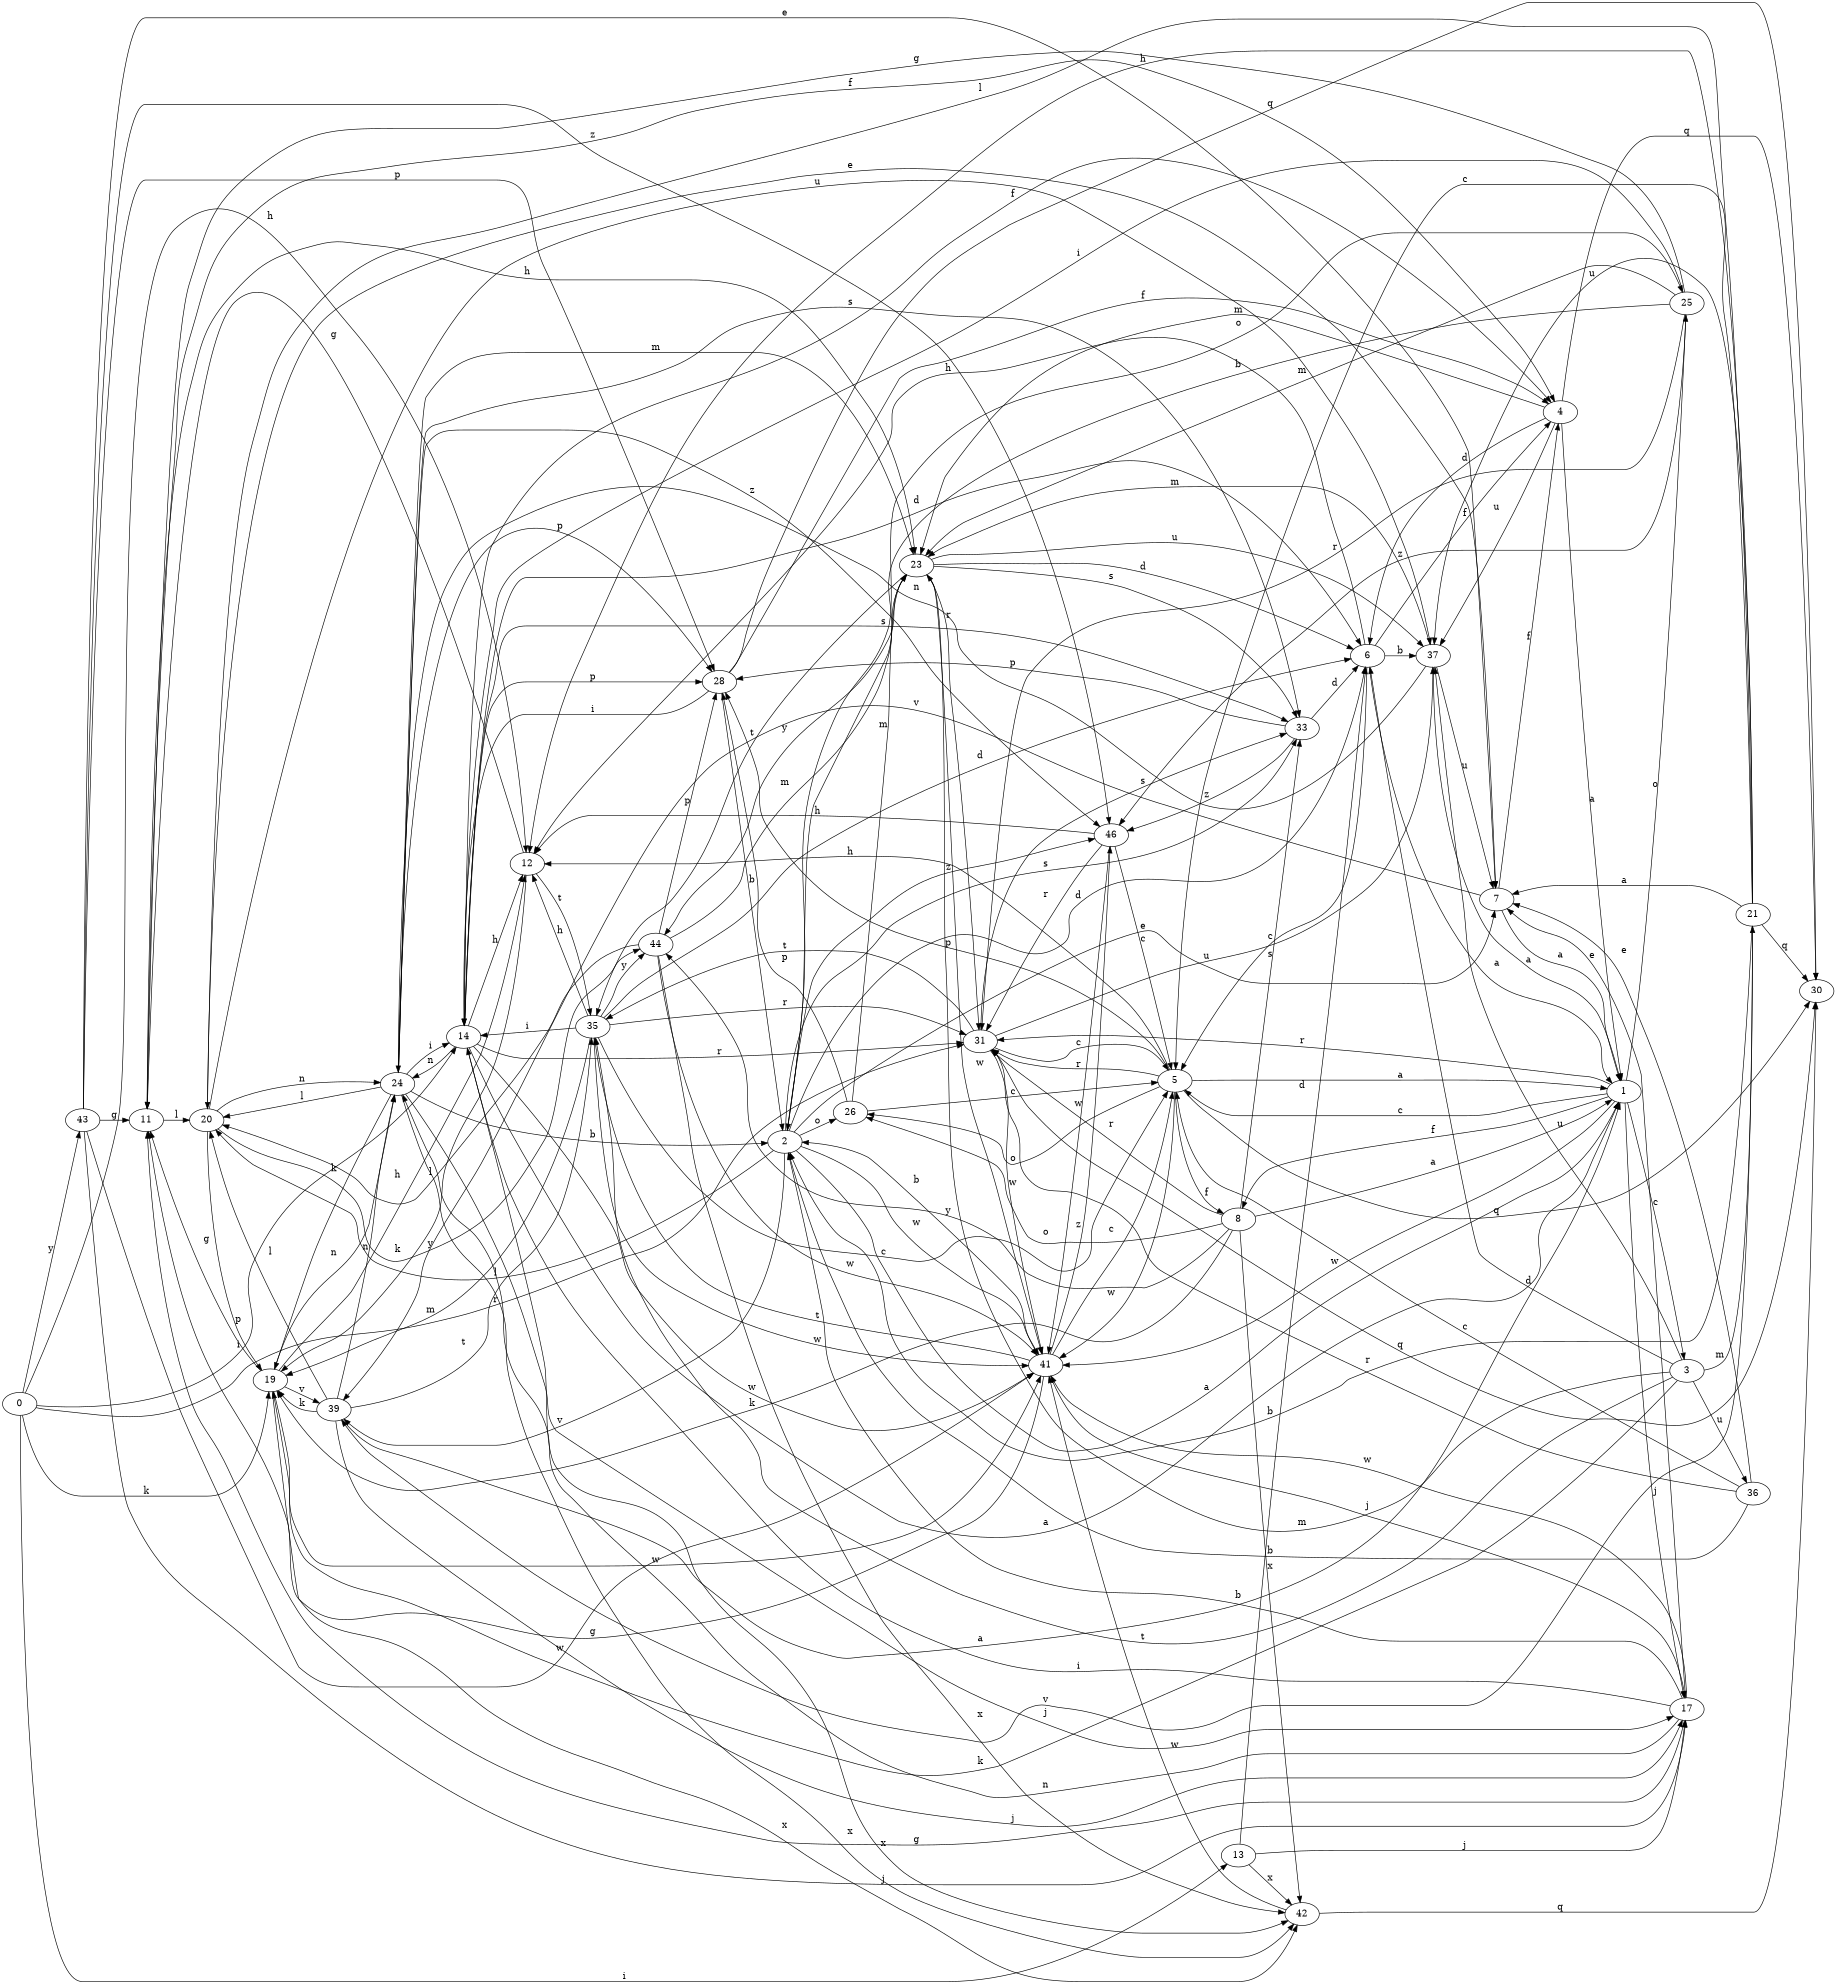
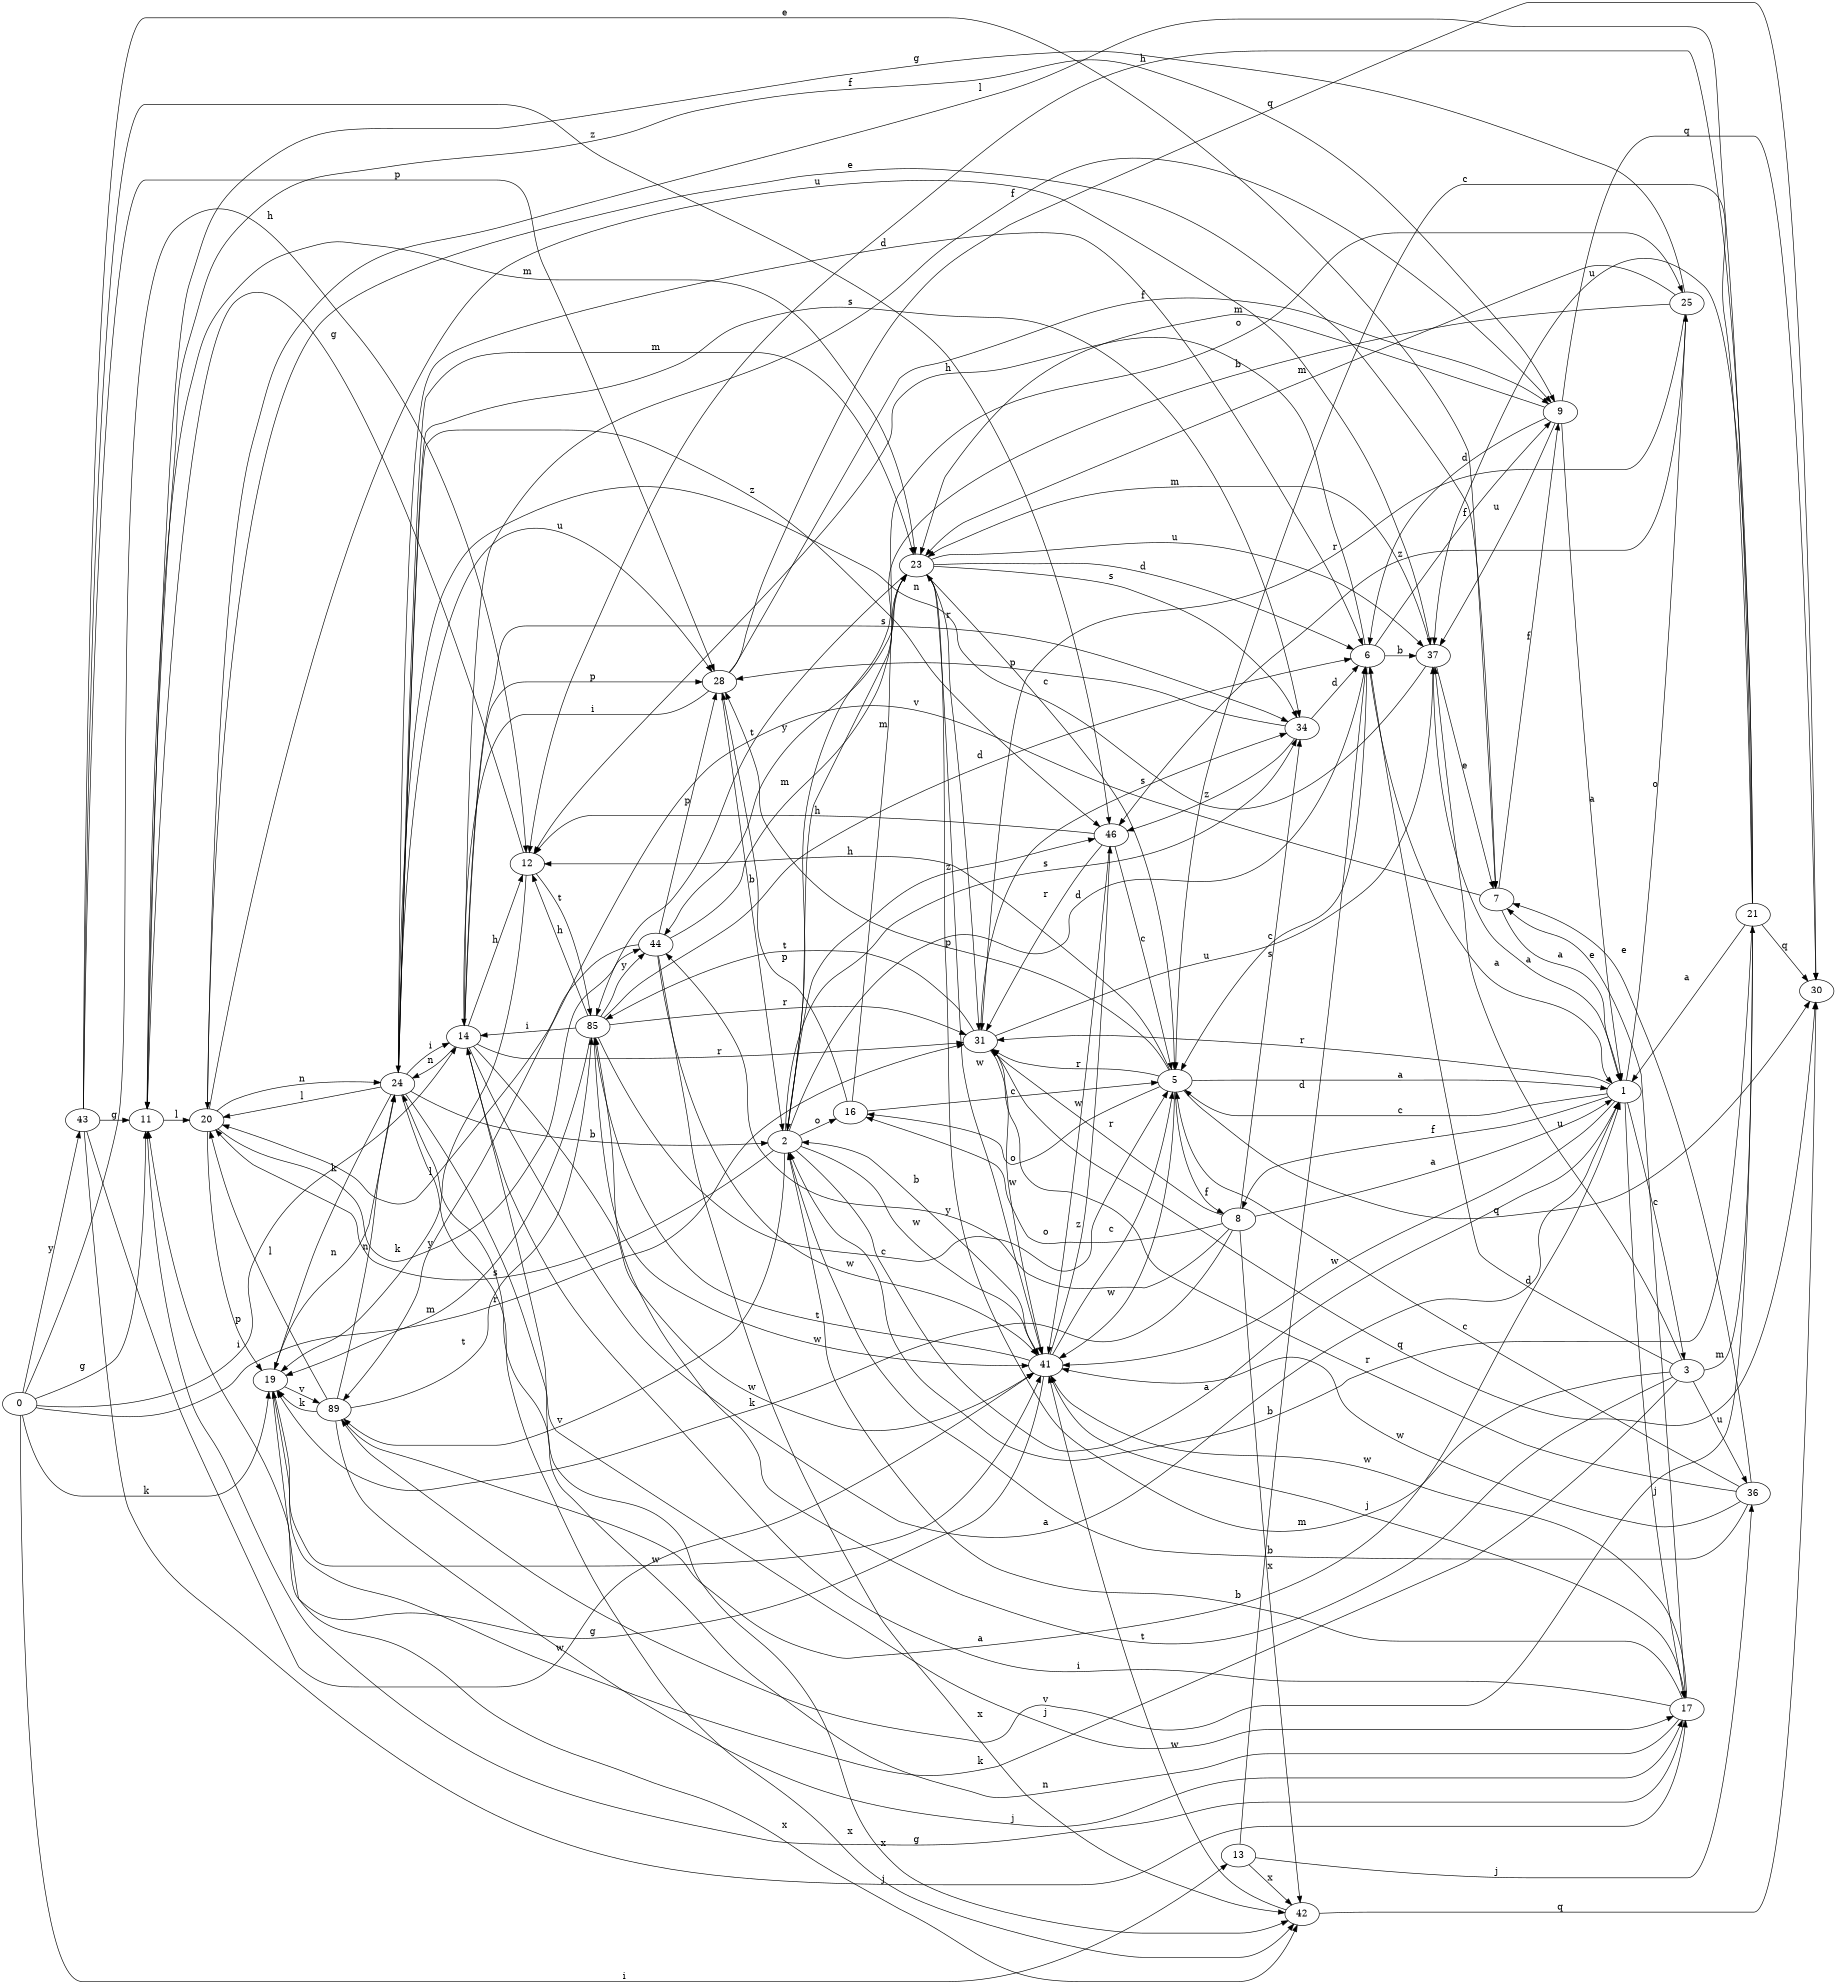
edge "11" -> "23": label "h" -> "m"
edge "25" -> "14": removed, label "i"
node "4": label "4" -> "9"
edge "24" -> "28": label "p" -> "u"
edge "14" -> "6": now "24" -> "6"
node "33": label "33" -> "34"
edge "37" -> "7": label "u" -> "e"
edge "21" -> "7": now "21" -> "1"
edge "2" -> "7": removed, label "e"
node "35": label "35" -> "85"
edge "31" -> "5": now "23" -> "5"
node "26": label "26" -> "16"
edge "19" -> "12": removed, label "h"
edge "19" -> "11": now "0" -> "11"
edge "2" -> "20": label "l" -> "s"
node "39": label "39" -> "89"
edge "36" -> "41": added, label "w"
edge "13" -> "17": now "13" -> "36"
